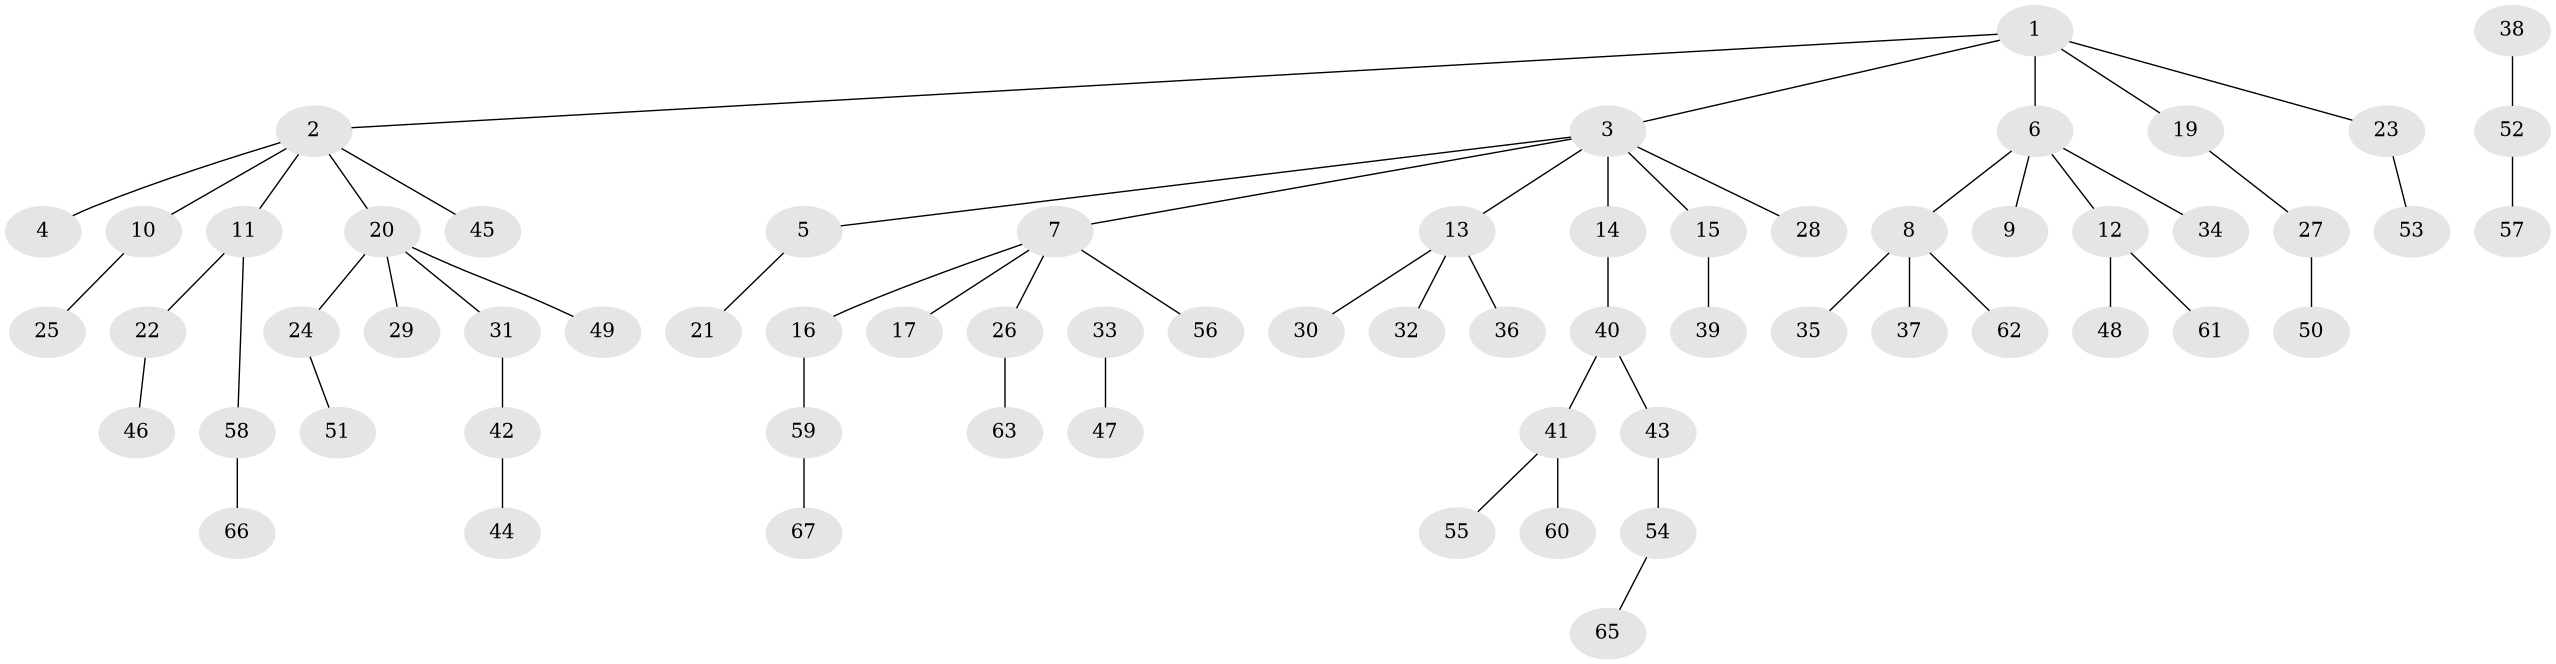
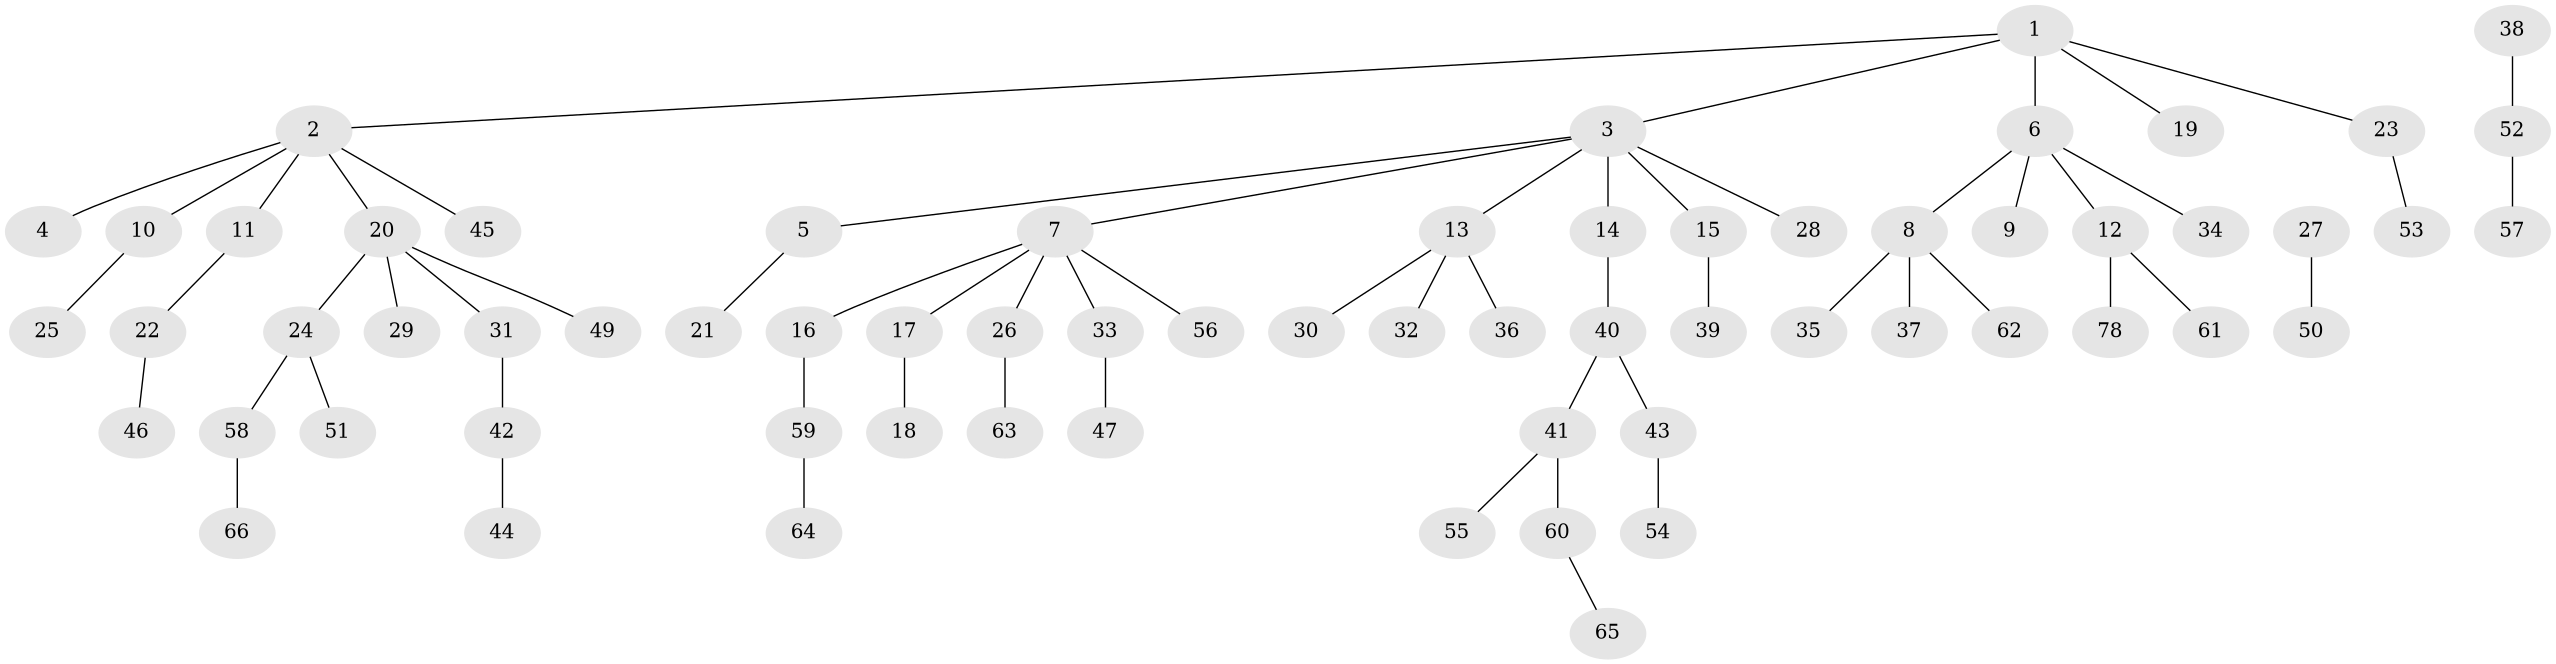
edge "19" -- "27": removed
edge "7" -- "33": added
edge "11" -- "58": now "24" -- "58"
node "48": label "48" -> "78"
node "18": added
node "67": label "67" -> "64"
edge "54" -- "65": now "60" -- "65"
